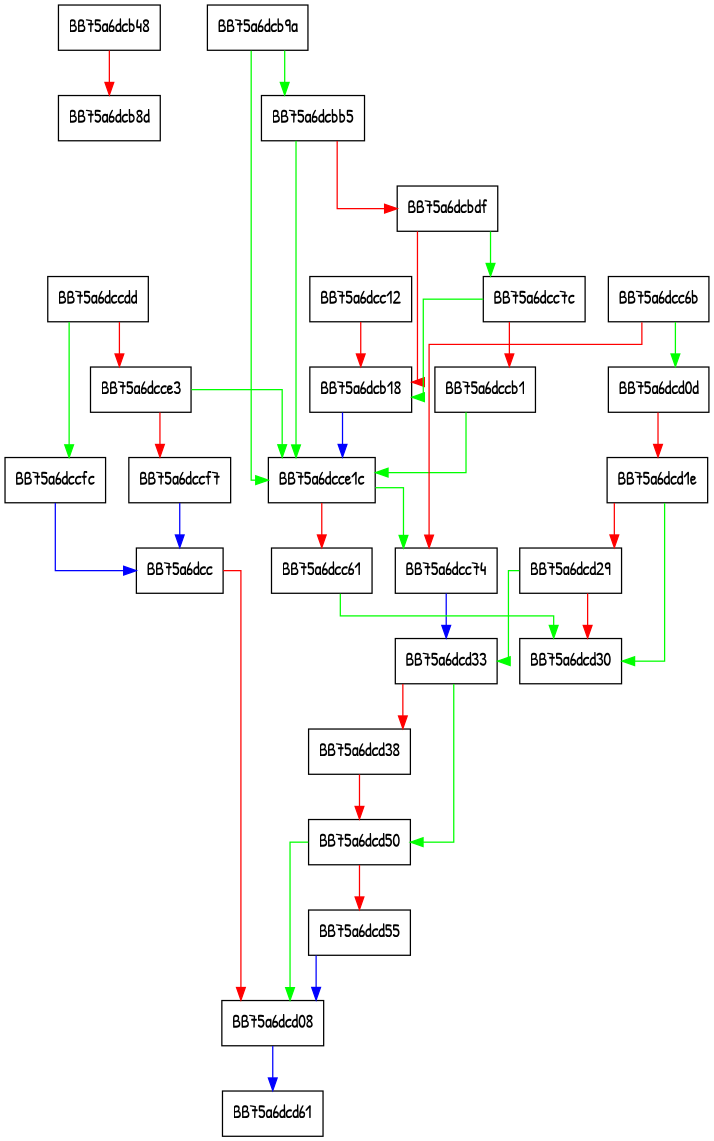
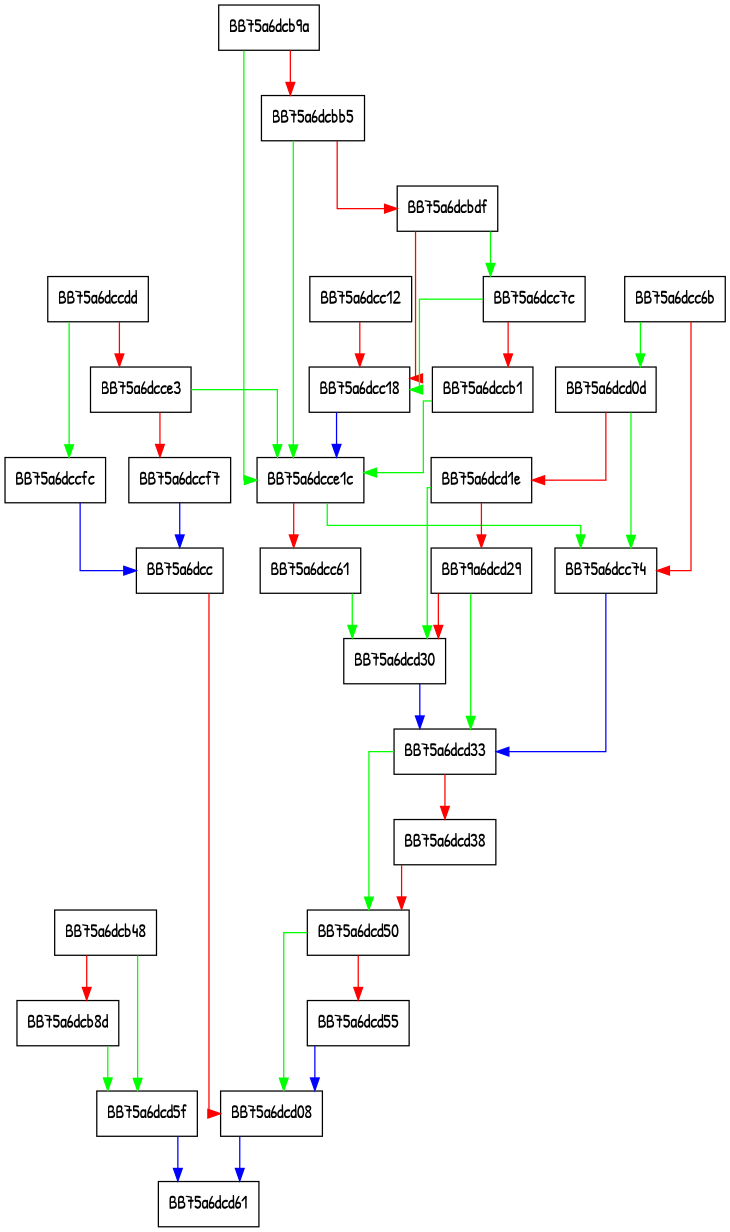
edge "BB75a6dcb9a" -> "BB75a6dcbb5": color green -> red
node "BB75a6dcb18": label "BB75a6dcb18" -> "BB75a6dcc18"
edge "BB75a6dcd0d" -> "BB75a6dcc74": added
node "BB75a6dcd29": label "BB75a6dcd29" -> "BB79a6dcd29"
edge "BB75a6dcd30" -> "BB75a6dcd33": added
node "BB75a6dcd5f": added
